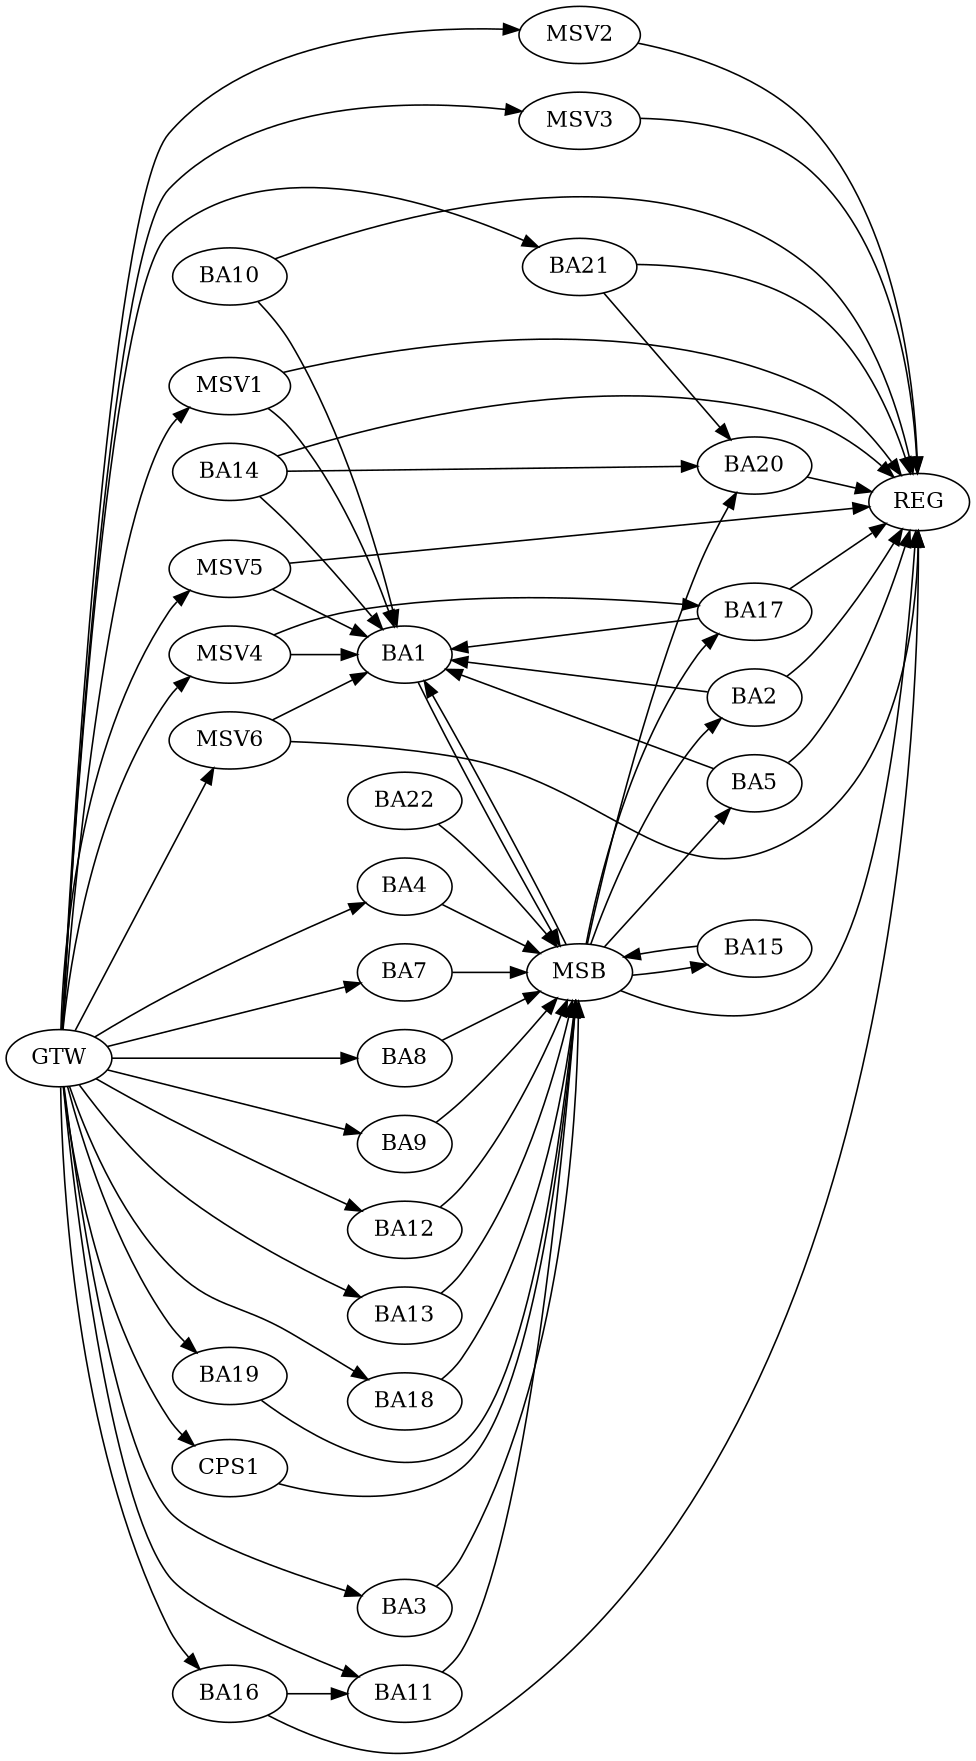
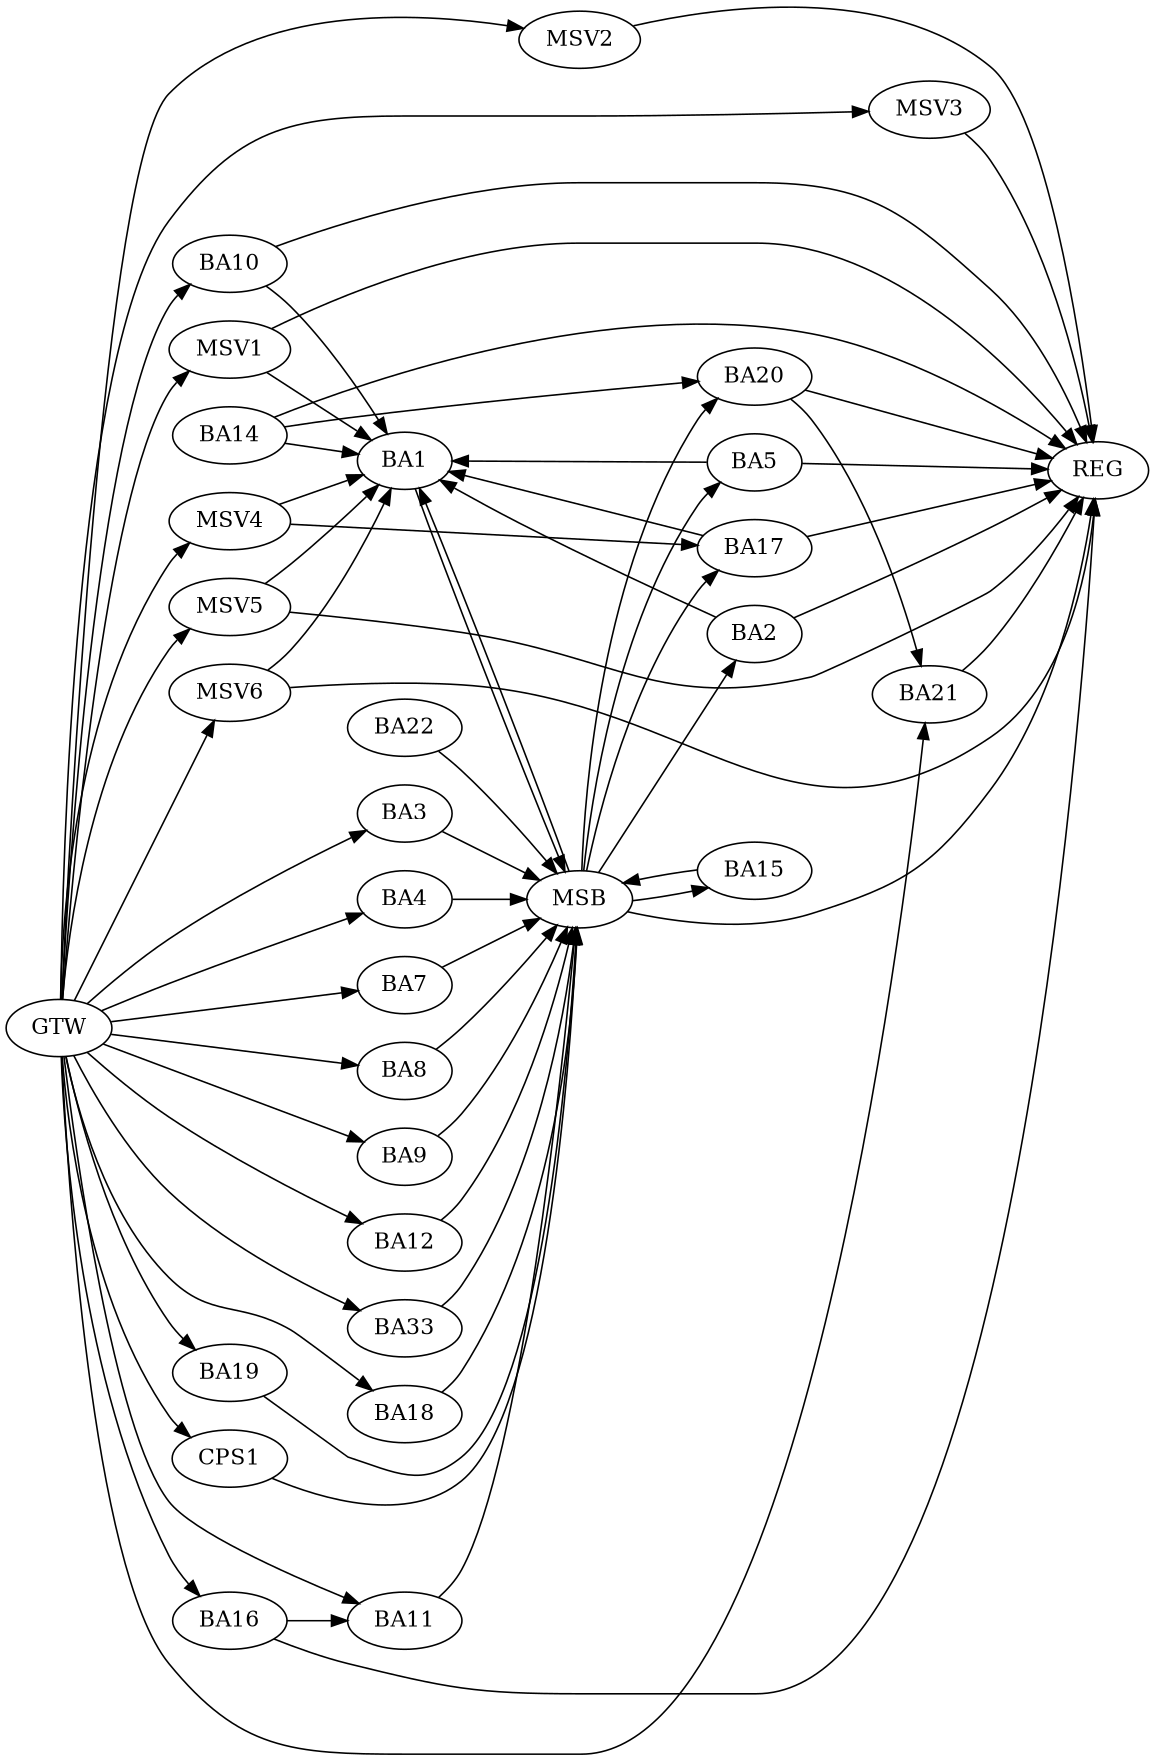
edge "BA21" -> "BA20": reversed
edge "GTW" -> "BA10": added
node "BA13": label "BA13" -> "BA33"
